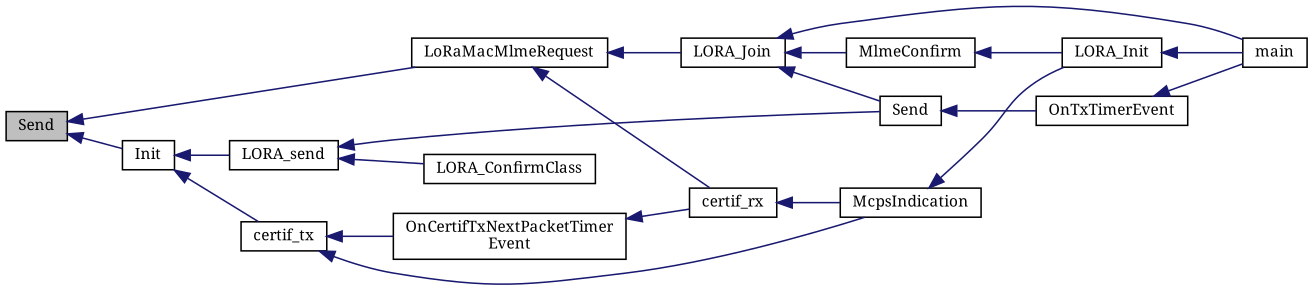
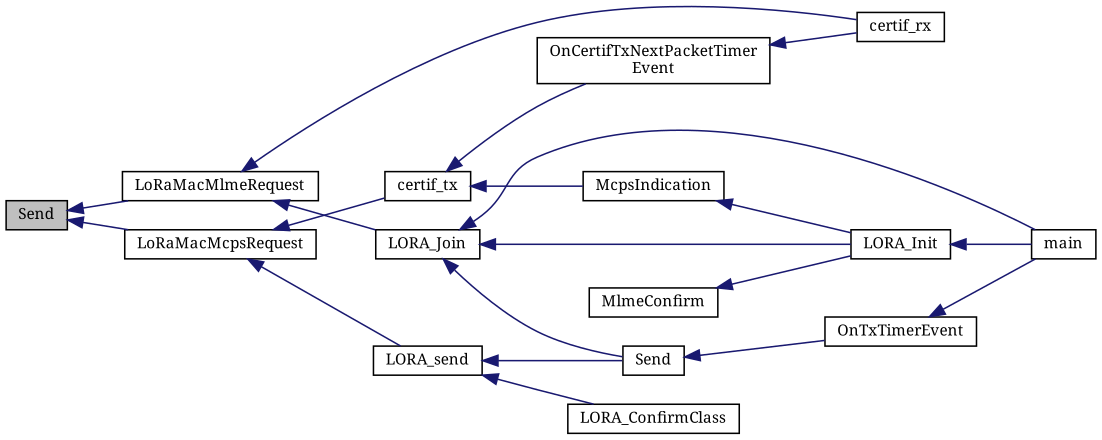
edge "MlmeConfirm" -> "LORA_Join": now "LORA_Init" -> "LORA_Join"
node "Init": label "Init" -> "LoRaMacMcpsRequest"
edge "McpsIndication" -> "certif_rx": removed
